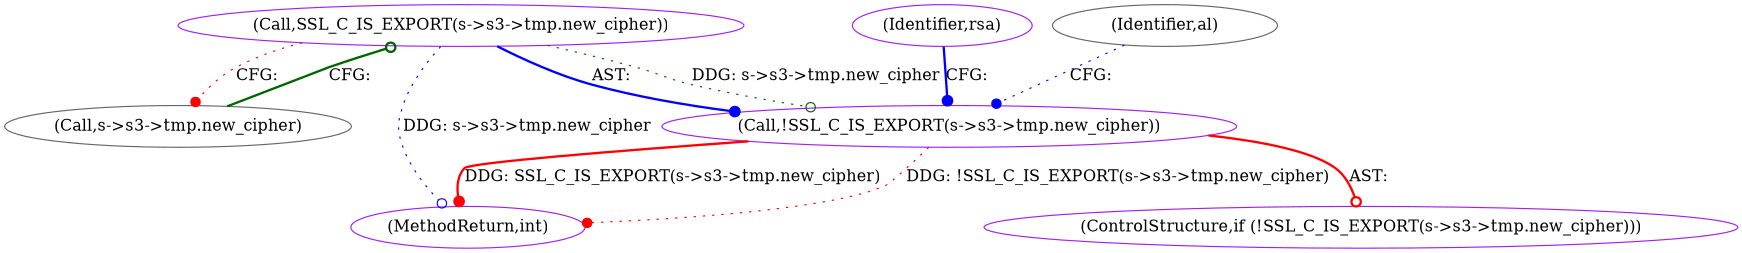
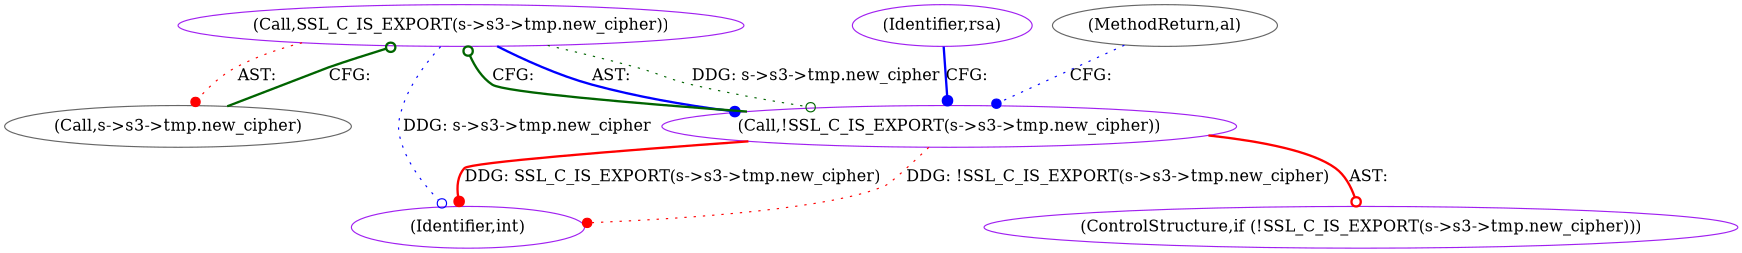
node "(Identifier,al)": label "(Identifier,al)" -> "(MethodReturn,al)"
edge "(Call,SSL_C_IS_EXPORT(s->s3->tmp.new_cipher))" -> "(Call,s->s3->tmp.new_cipher)": label "CFG: " -> "AST: "
edge "(Call,!SSL_C_IS_EXPORT(s->s3->tmp.new_cipher))" -> "(Call,SSL_C_IS_EXPORT(s->s3->tmp.new_cipher))": added, label "CFG:"
node "(MethodReturn,int)": label "(MethodReturn,int)" -> "(Identifier,int)"
